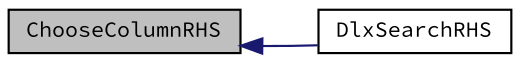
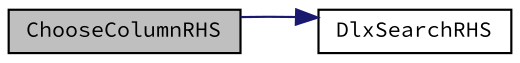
edge "DlxSearchRHS" -> "ChooseColumnRHS": reversed
